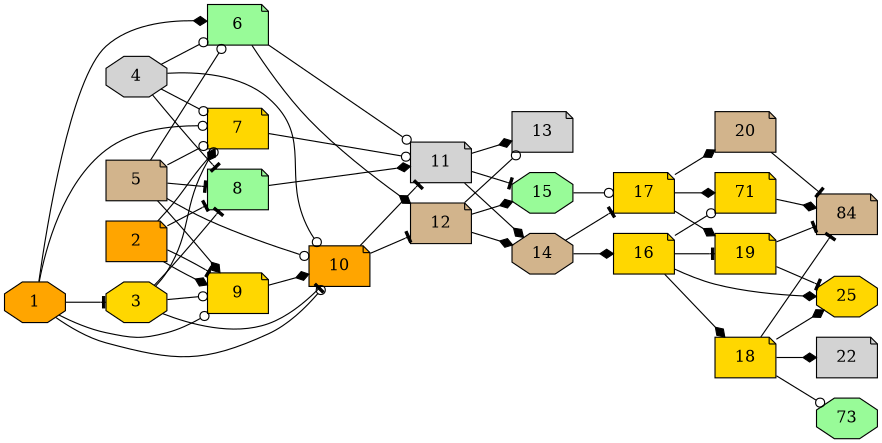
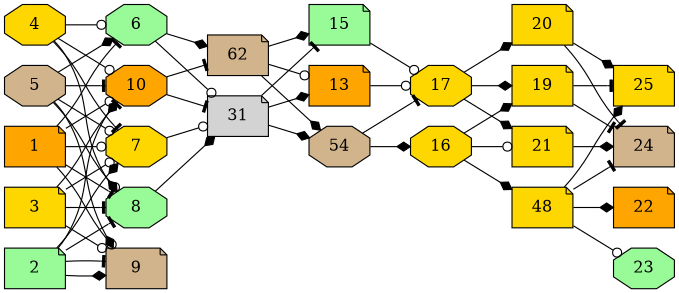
node "6": shape note -> octagon
node "4": fillcolor lightgrey -> gold
edge "13" -> "17": added
edge "4" -> "7": arrowhead odot -> tee
edge "5" -> "6": arrowhead odot -> diamond
edge "1" -> "6": arrowhead diamond -> tee
node "7": shape note -> octagon
node "13": fillcolor lightgrey -> orange
node "20": fillcolor tan -> gold
edge "4" -> "8": arrowhead tee -> diamond
node "11": label "11" -> "31"
node "5": shape note -> octagon
edge "5" -> "8": arrowhead tee -> odot
node "8": shape note -> octagon
edge "2" -> "7": arrowhead odot -> diamond
node "15": shape octagon -> note
node "17": shape note -> octagon
node "71": label "71" -> "21"
node "84": label "84" -> "24"
node "12": label "12" -> "62"
edge "5" -> "10": arrowhead odot -> tee
edge "3" -> "7": arrowhead diamond -> odot
node "2": fillcolor orange -> palegreen
node "14": label "14" -> "54"
node "16": shape note -> octagon
edge "16" -> "19": arrowhead tee -> diamond
node "10": shape note -> octagon
edge "9" -> "10": now "2" -> "10"
edge "16" -> "25": now "20" -> "25"
node "9": fillcolor gold -> tan
node "25": shape octagon -> note
node "1": shape octagon -> note
edge "1" -> "3": now "1" -> "8"
node "3": shape octagon -> note
node "18": label "18" -> "48"
node "22": fillcolor lightgrey -> orange
node "73": label "73" -> "23"
